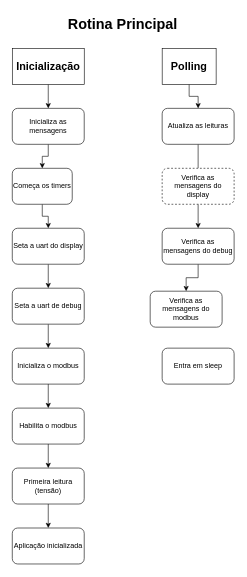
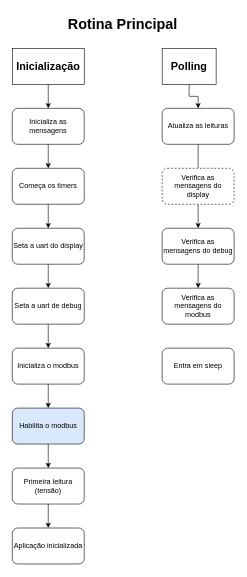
node "Começa os timers": size 60x36 -> 72x36
node "Verifica as mensagens do modbus": moved (186, 309) -> (198, 306)
node "Habilita o modbus": fillcolor #ffffff -> #dae8fc
